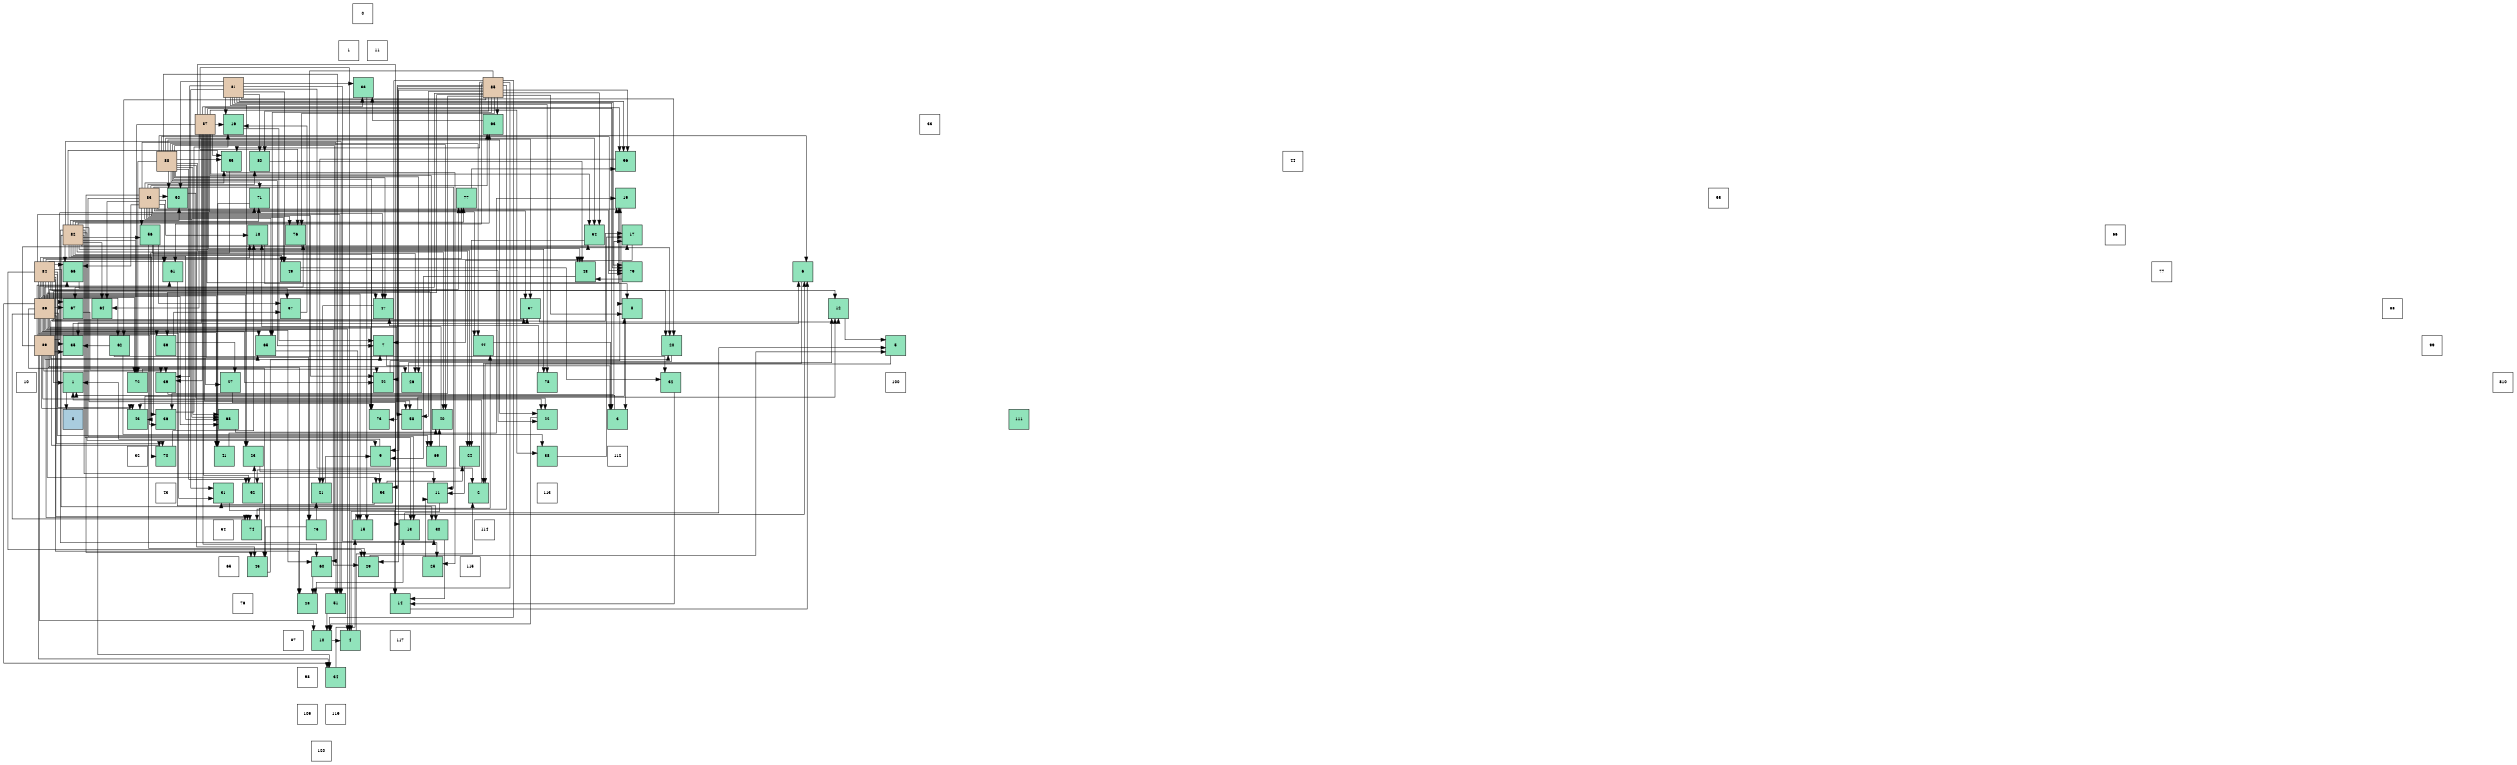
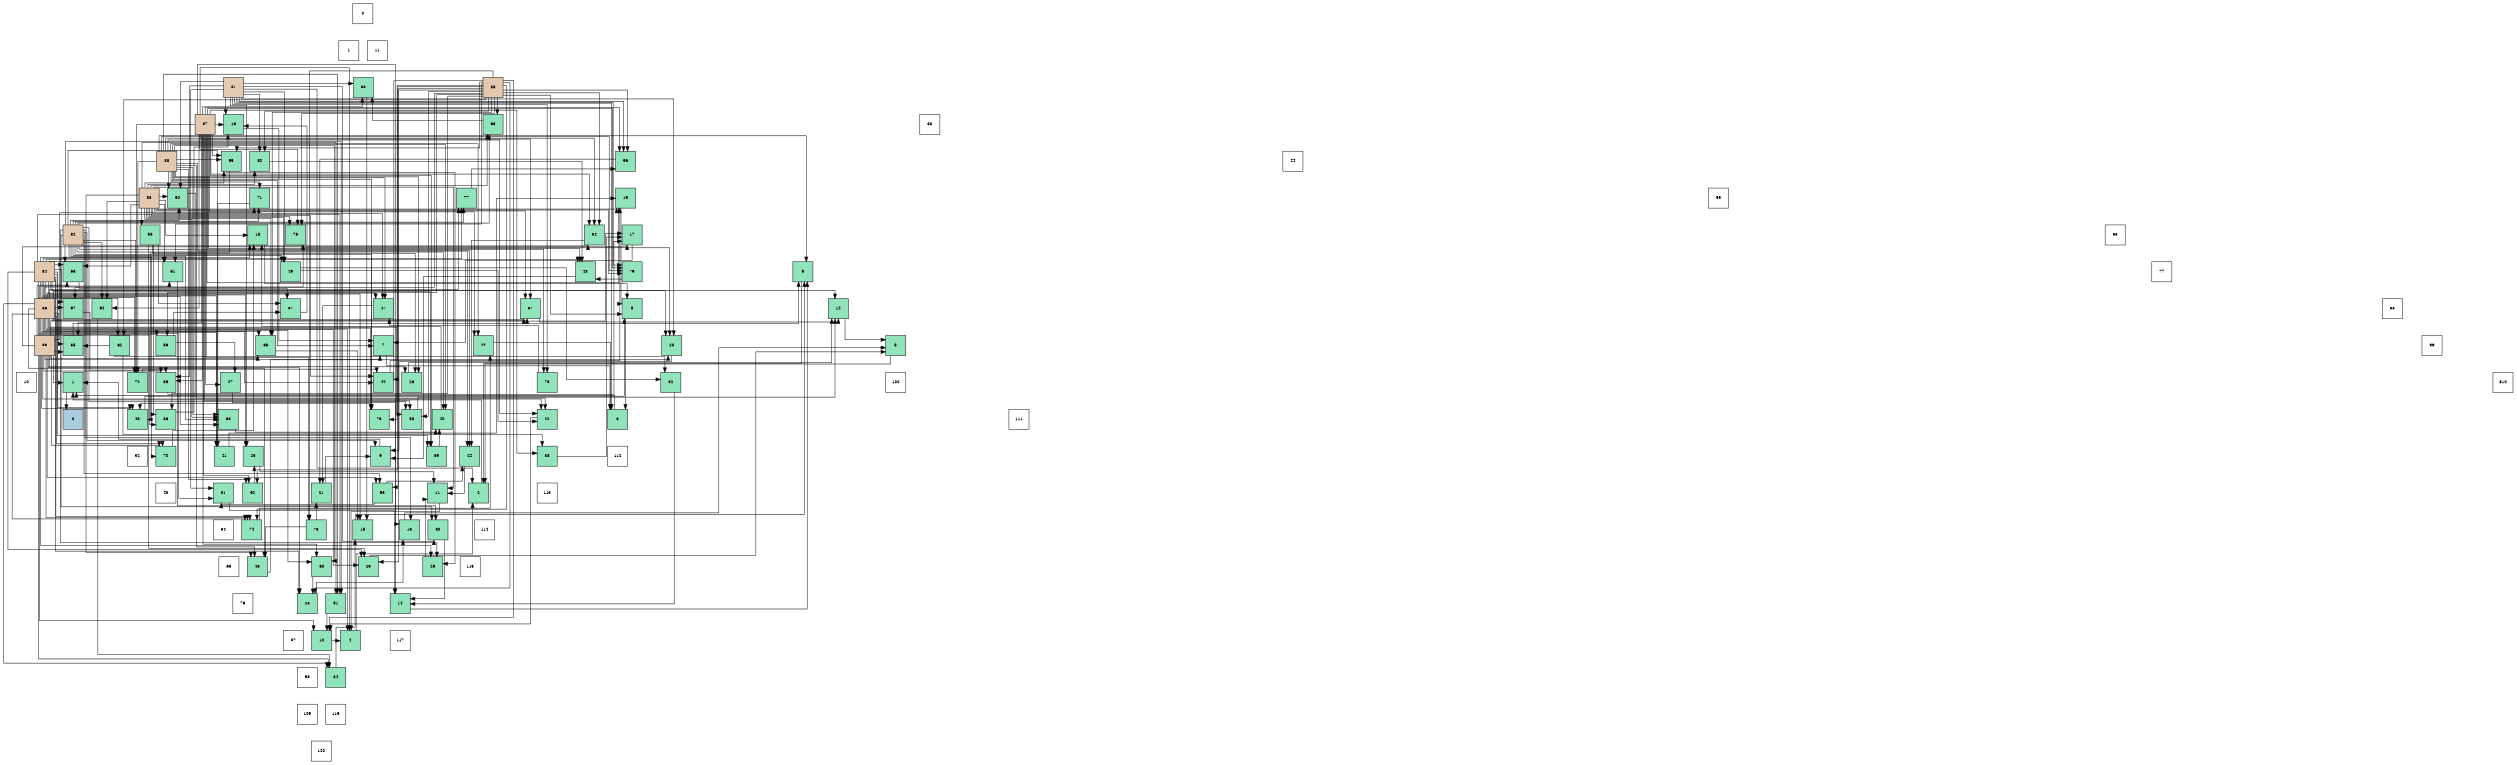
edge "82" -> "56": removed
node "111": fillcolor #91e3bb -> #ffffff
edge "83" -> "13": removed
edge "89" -> "25": added
